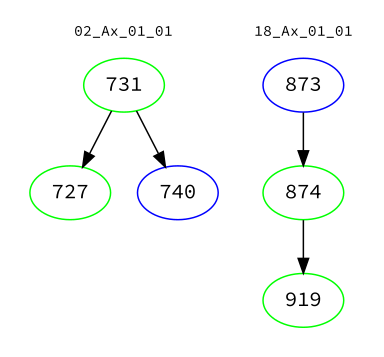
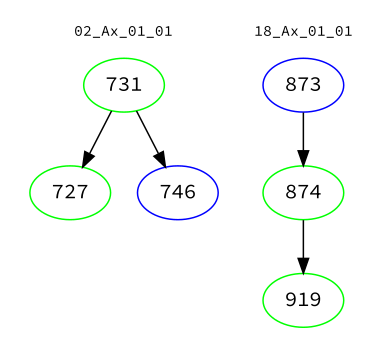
node "740": label "740" -> "746"
